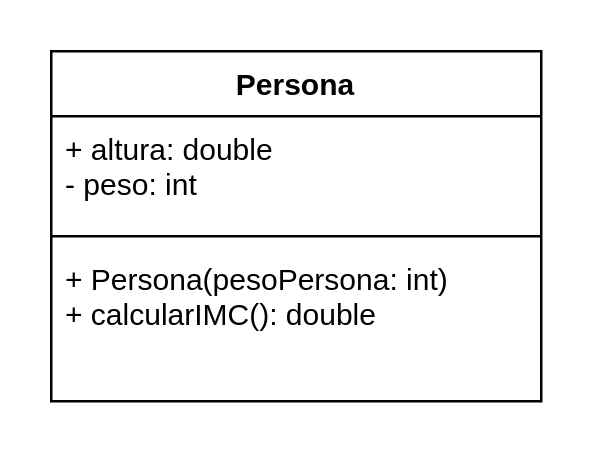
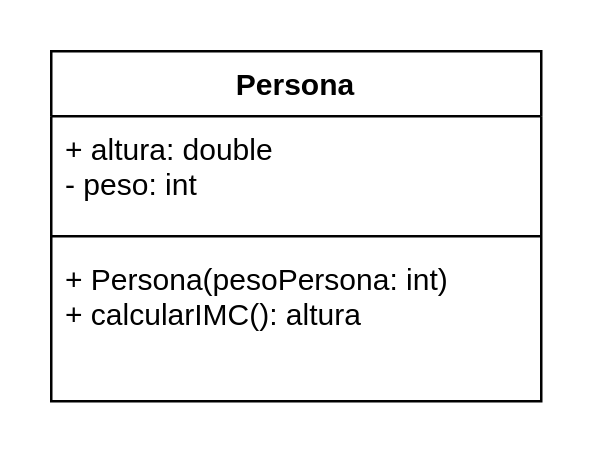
node "+ Persona(pesoPersona: int) + calcularIMC(): double": label "+ Persona(pesoPersona: int) + calcularIMC(): double" -> "+ Persona(pesoPersona: int) + calcularIMC(): altura"
